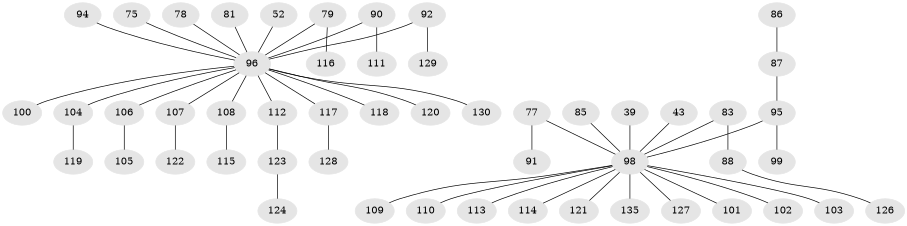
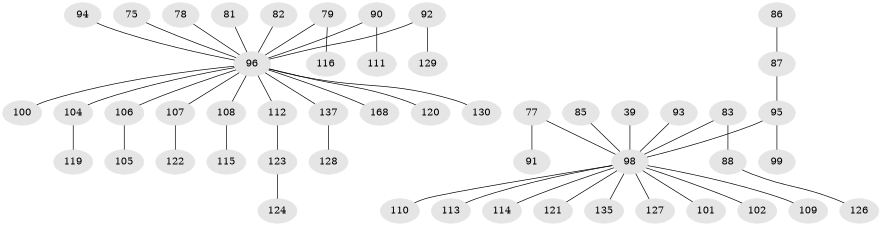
node "52": label "52" -> "82"
node "117": label "117" -> "137"
node "118": label "118" -> "168"
node "43": label "43" -> "93"
node "103": removed
